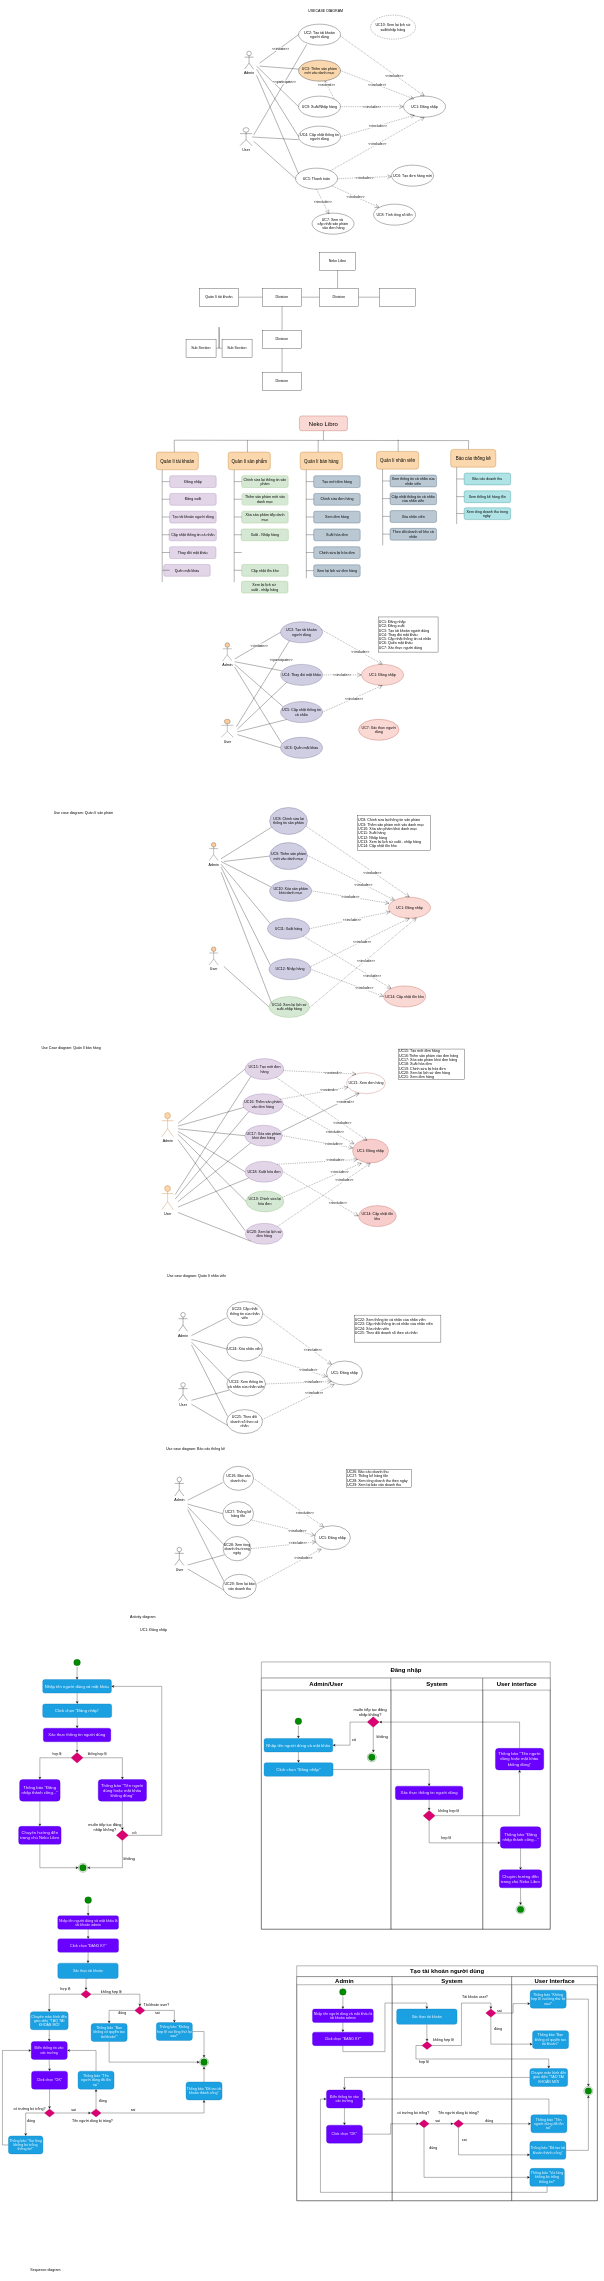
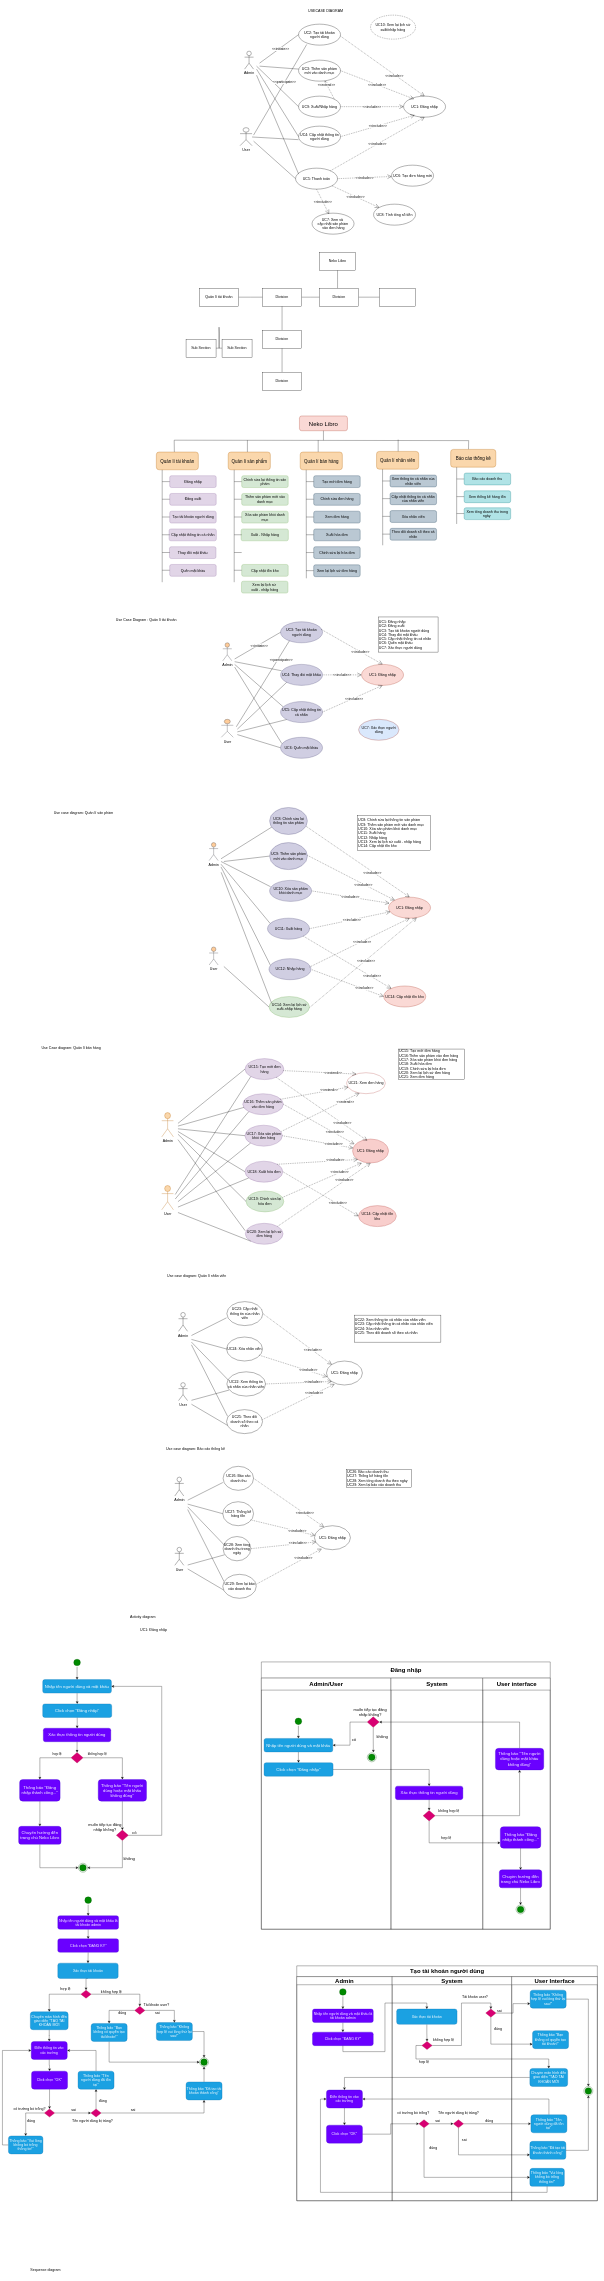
node "UC3: Thêm sản phẩm mới vào danh mục": fillcolor #fad7ac -> #ffffff
node "Thêm sản phẩm mới vào danh mục": style dashed -> solid
node "Xóa sản phẩm tiếp danh mục": label "Xóa sản phẩm tiếp danh mục" -> "Xóa sản phẩm khỏi danh mục"
node "Theo dõi doanh số kho cá nhân": label "Theo dõi doanh số kho cá nhân" -> "Theo dõi doanh số theo cá nhân"
node "Quên mật khẩu": moved (187, 570) -> (193, 570)
node "Use Case Diagram : Quản lí tài khoản": added
node "UC7: Xác thực người dùng": fillcolor #fad9d5 -> #dae8fc
edge "UC17: Xóa sản phẩm khỏi đơn hàng" -> "UC21: Xem đơn hàng": style solid -> dashed
